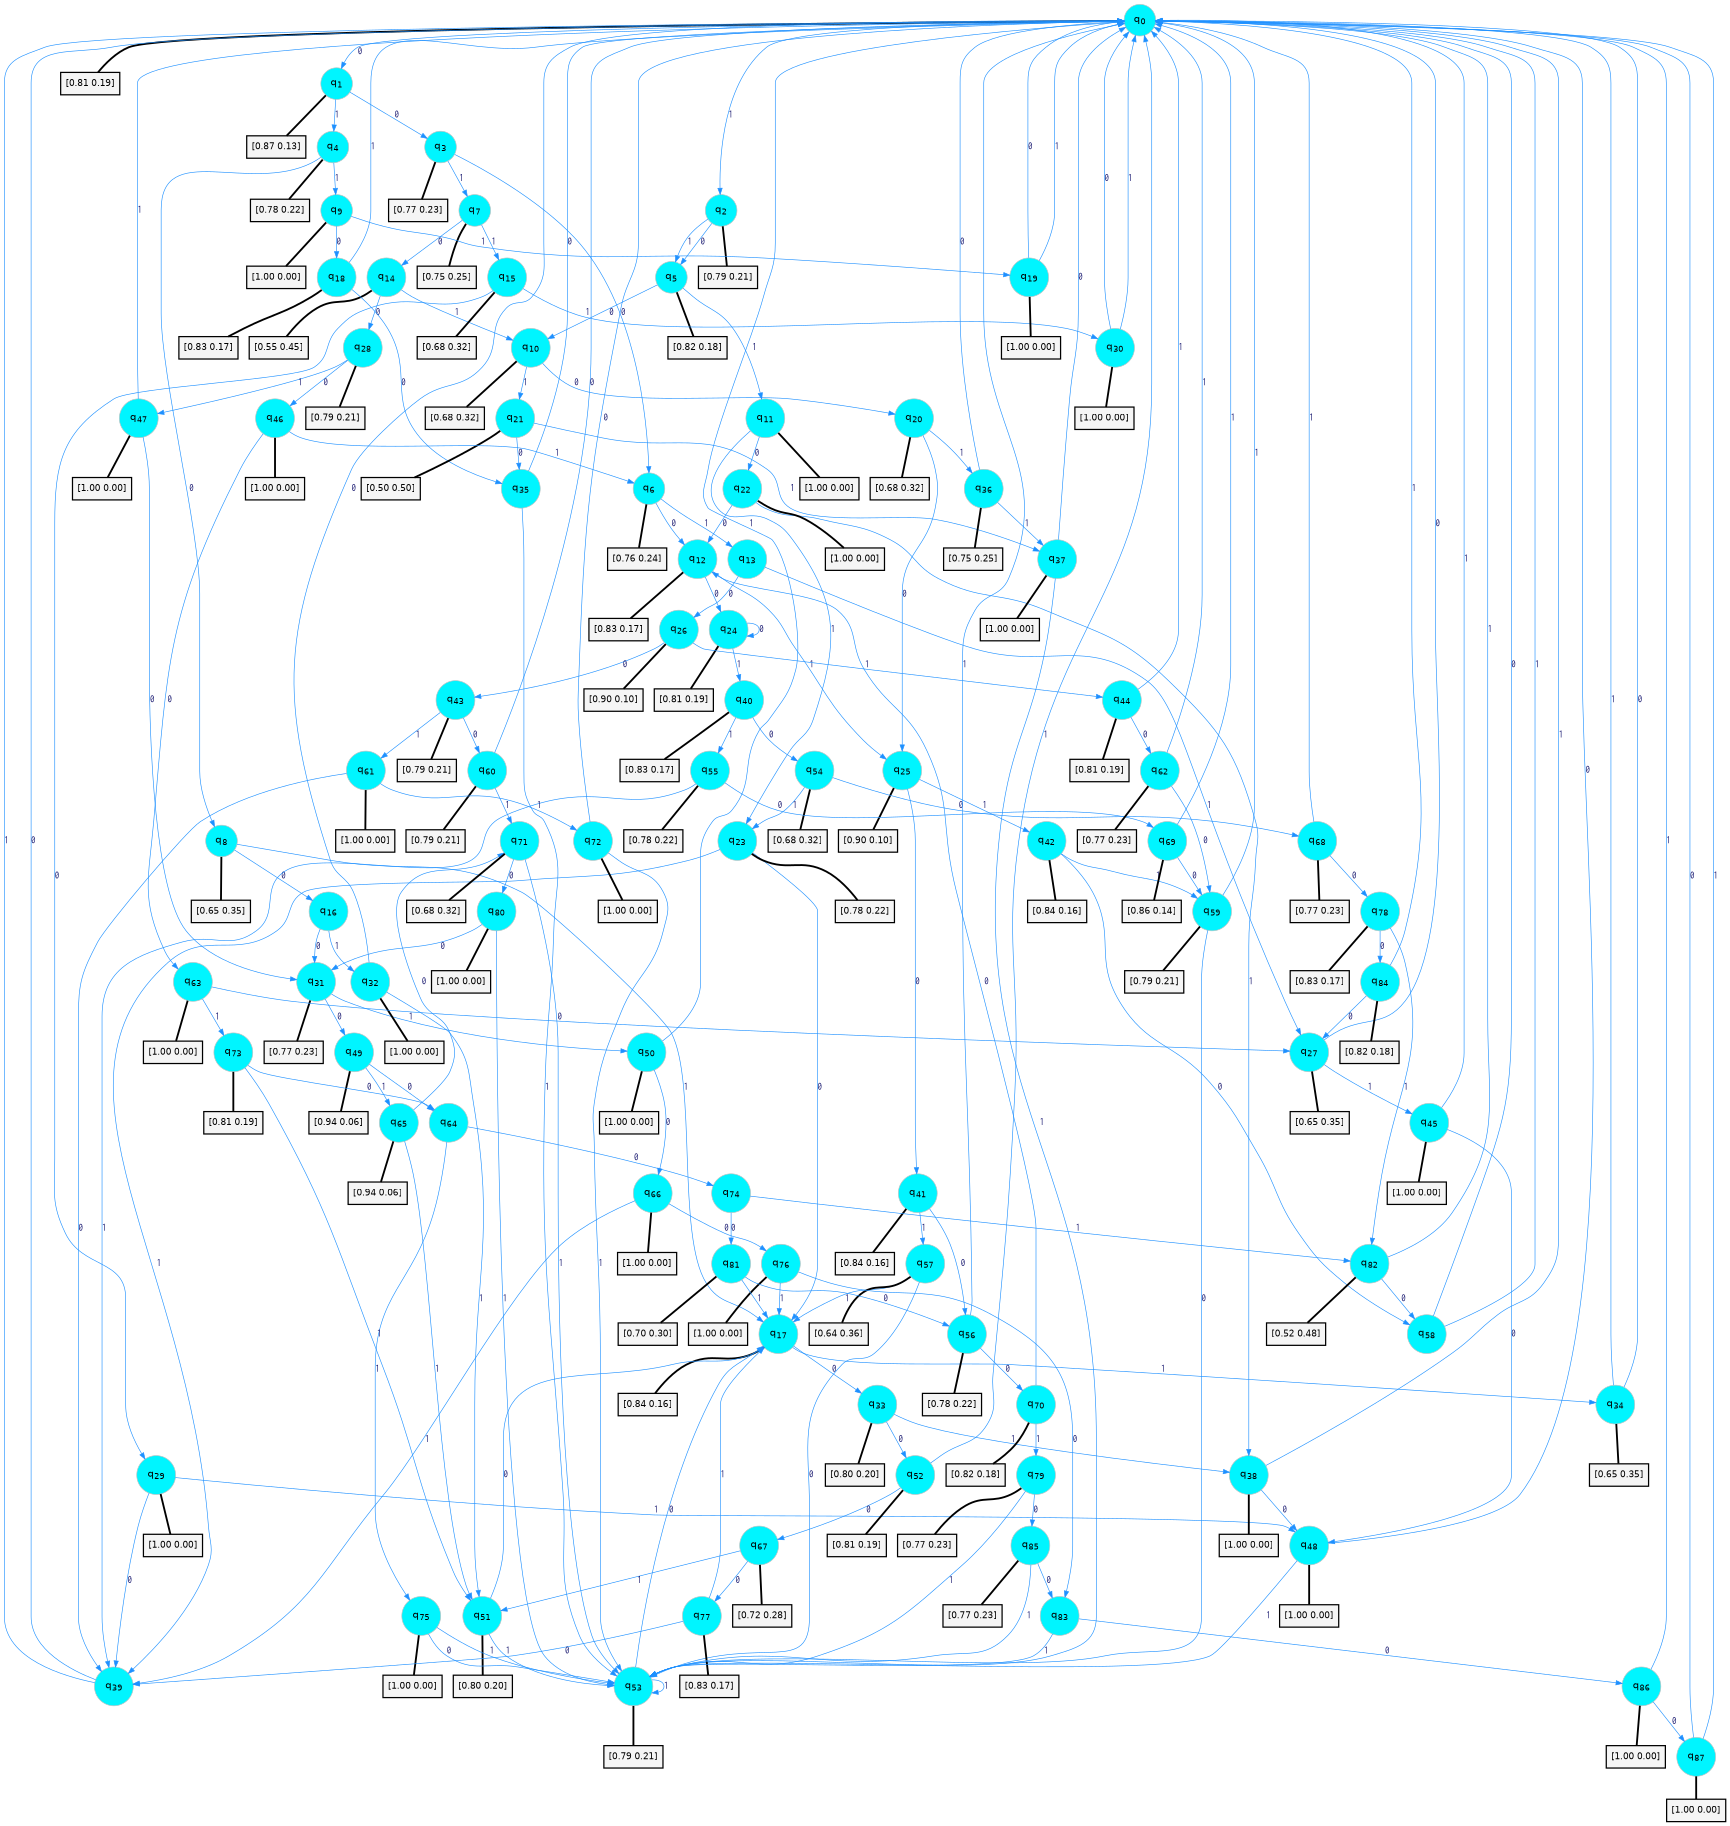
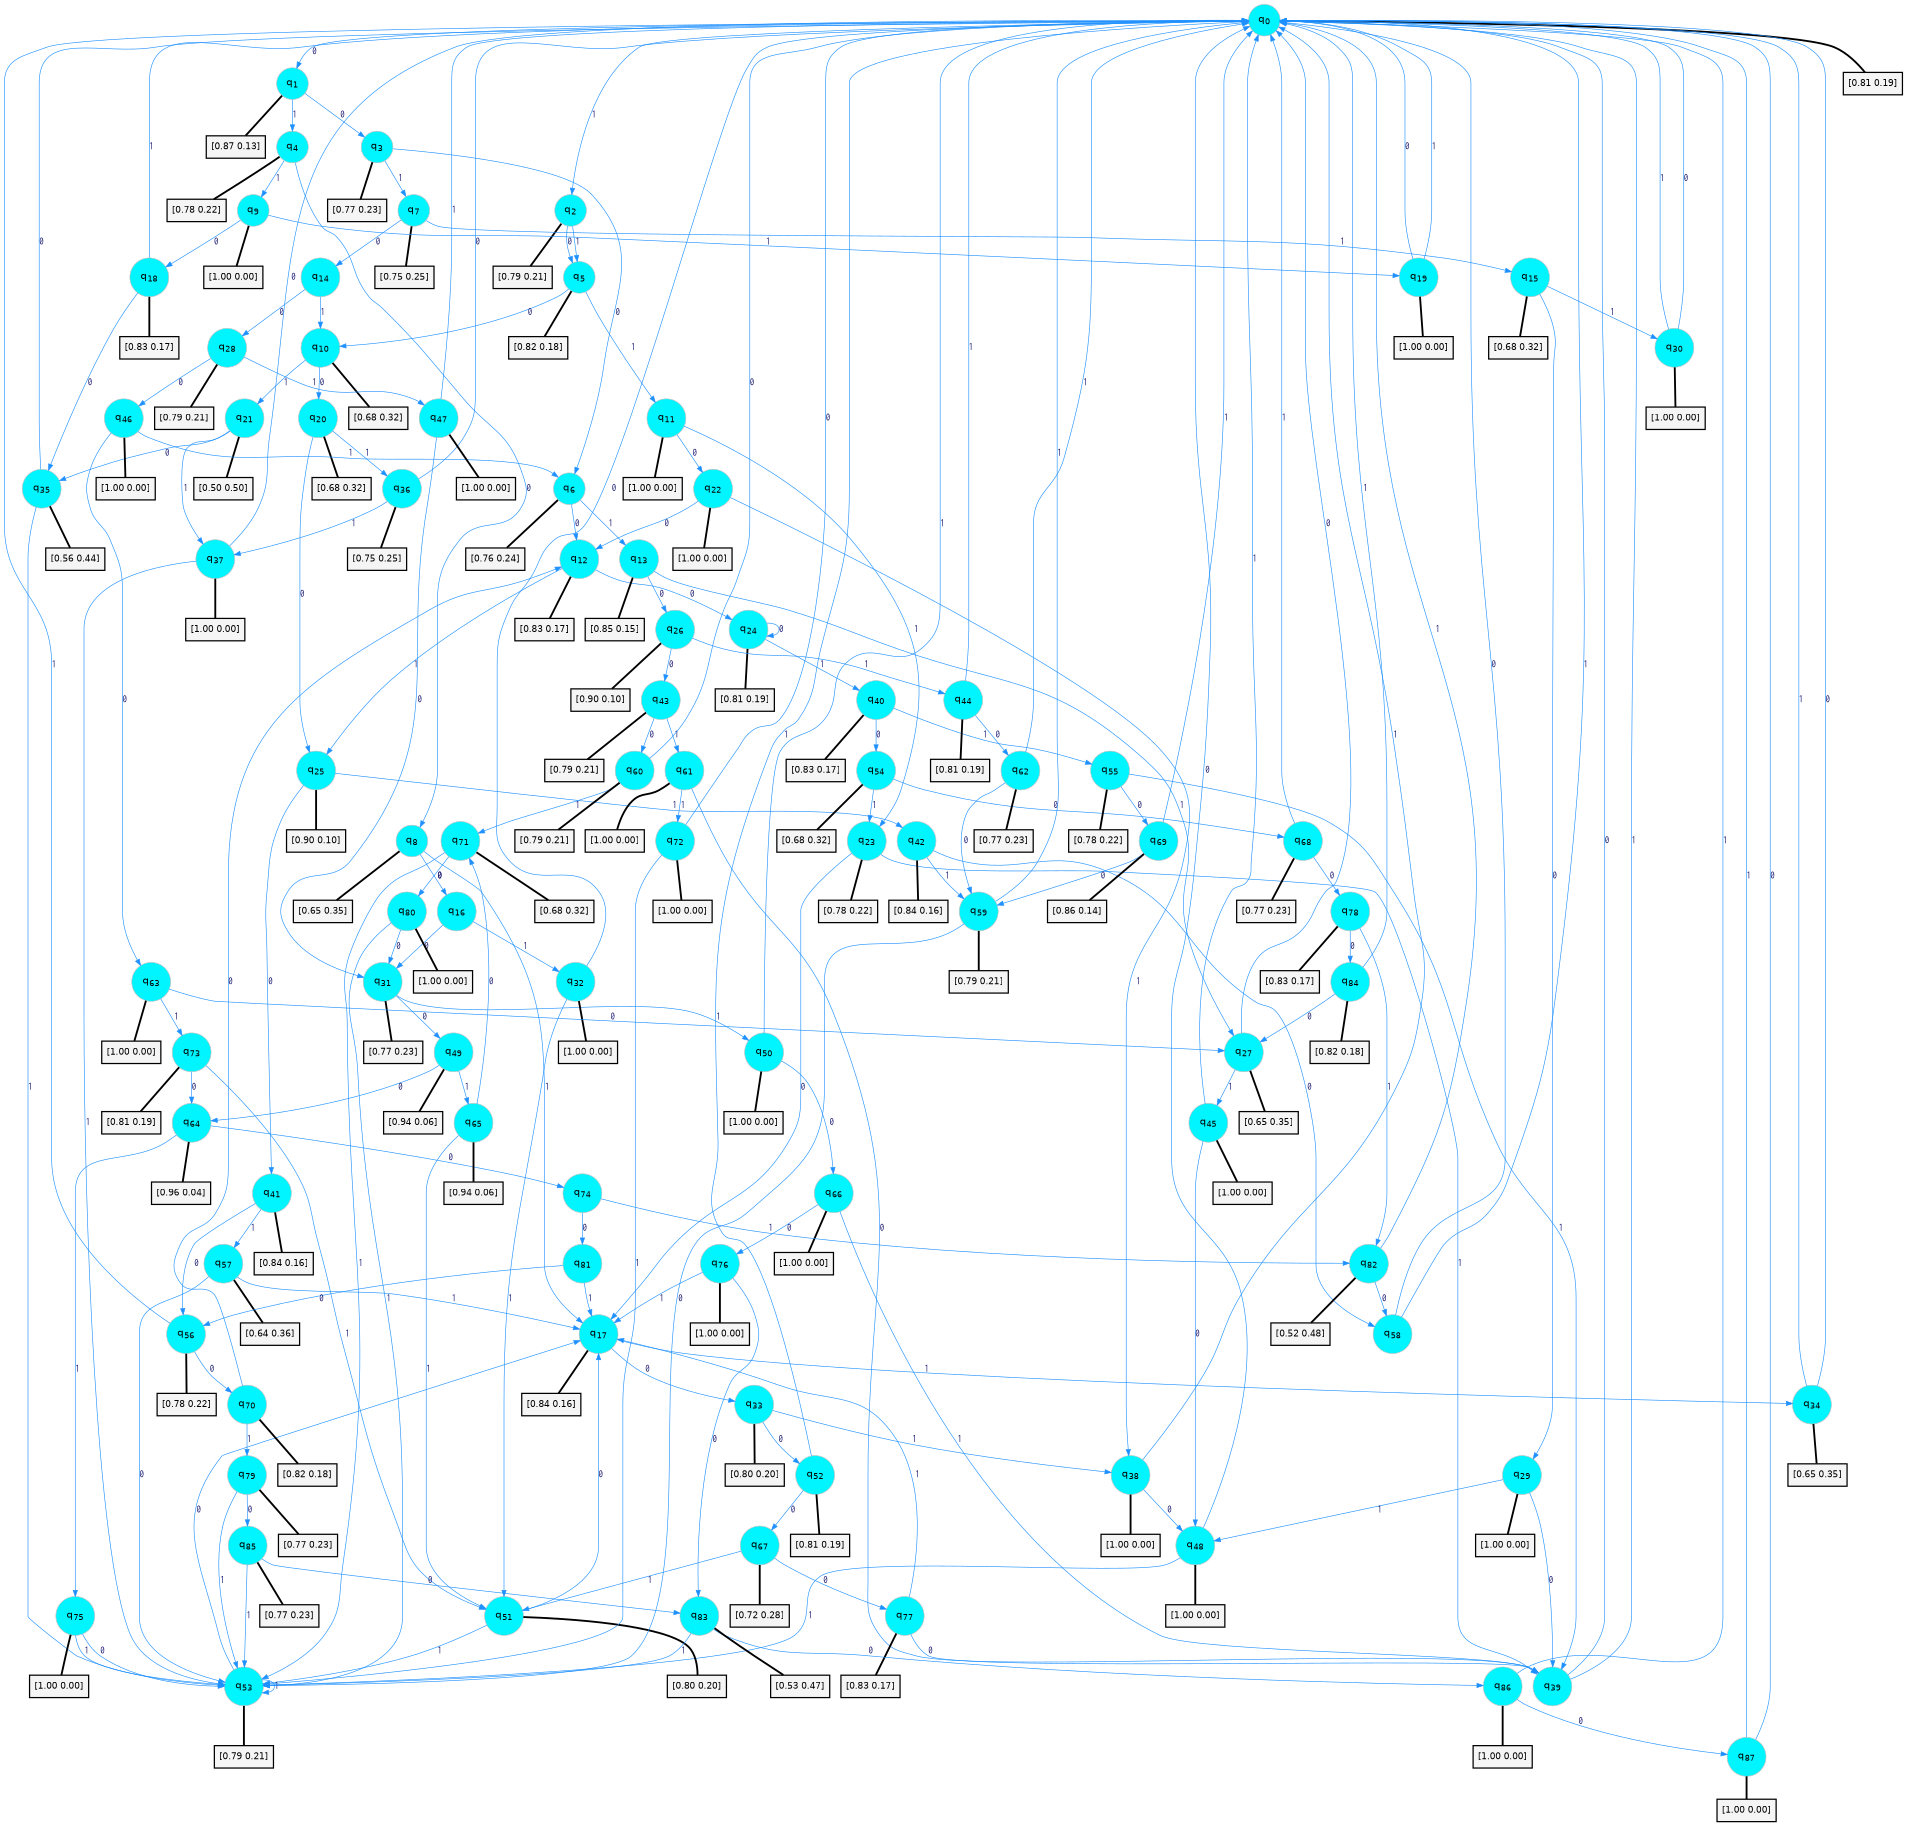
node "[0.55 0.45]": removed
node "[0.56 0.44]": added
node "[0.85 0.15]": added
node "[0.96 0.04]": added
node "[0.70 0.30]": removed
node "[0.53 0.47]": added
